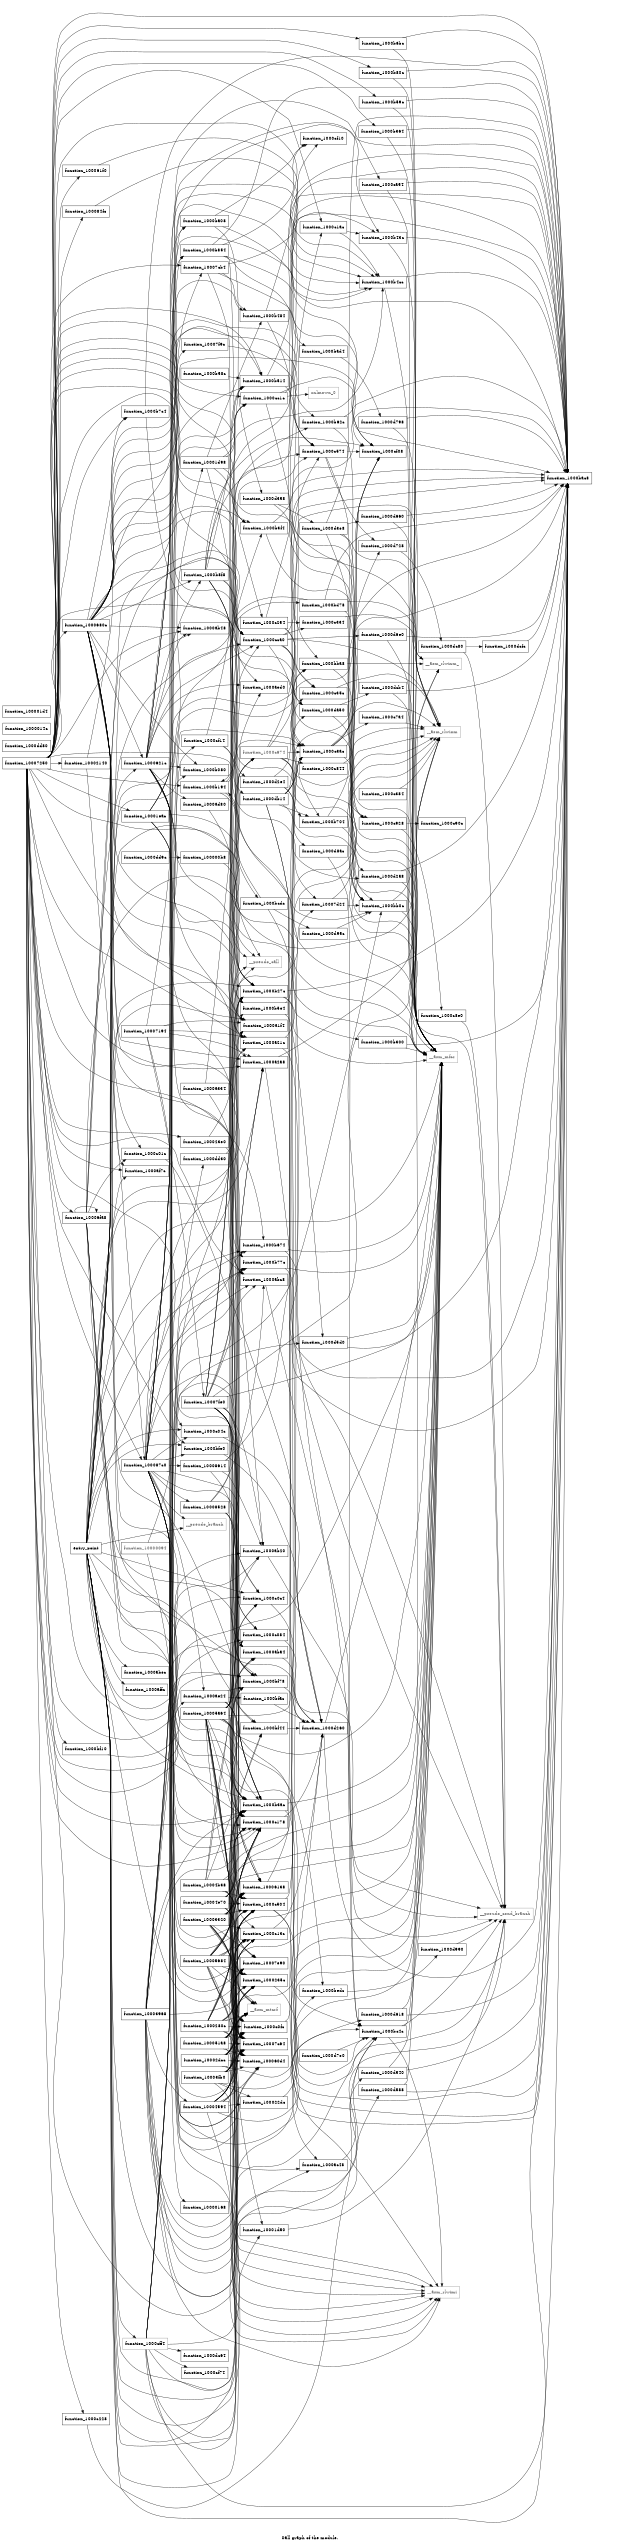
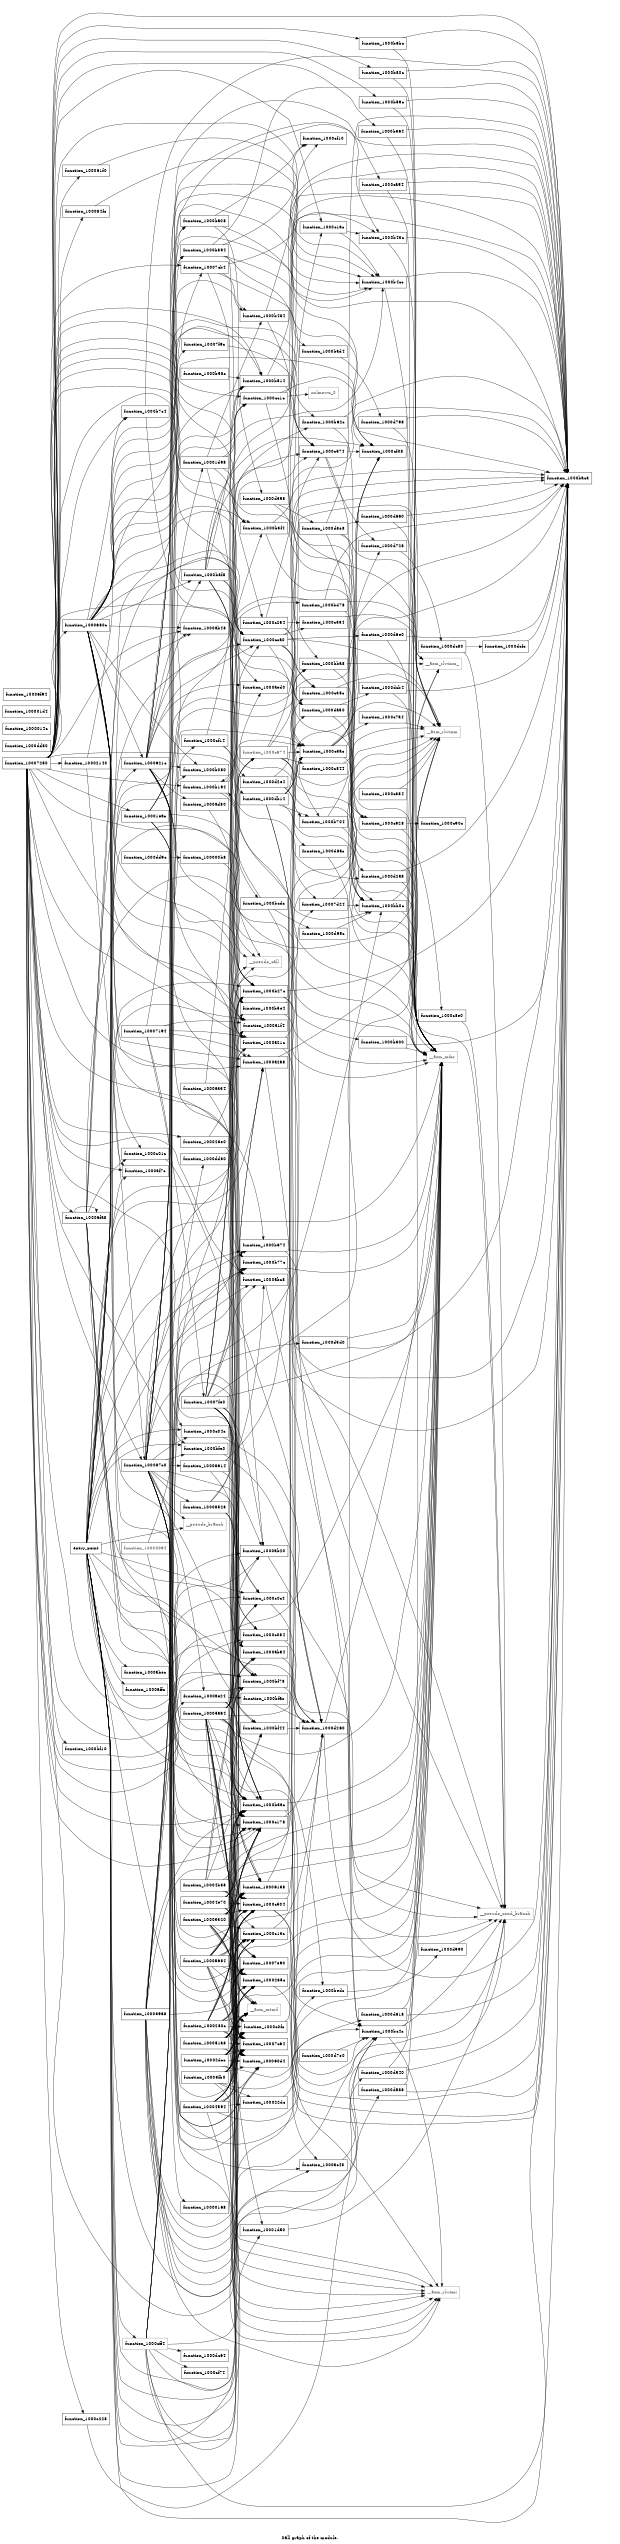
node "function_10006f94": added
edge "function_1000b5e4" -> "function_1000d5d0": now "function_1000b5e4" -> "__asm_mfcr"
edge "function_10003320" -> "function_1000c0fc": removed
edge "function_10003968" -> "function_10004594": now "function_10003968" -> "function_10007c64"
